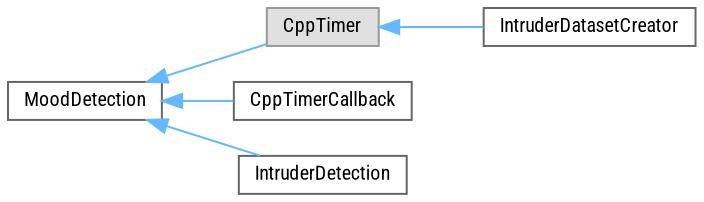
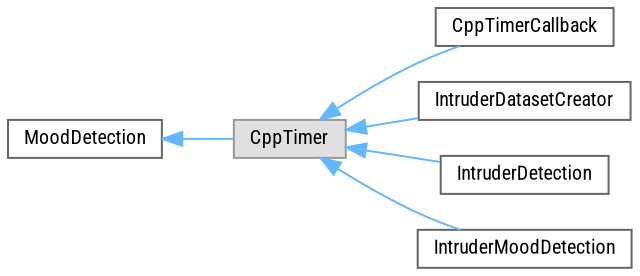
edge "CppTimerCallback" -> "MoodDetection": now "CppTimerCallback" -> "CppTimer"
edge "IntruderDetection" -> "MoodDetection": now "IntruderDetection" -> "CppTimer"
node "IntruderMoodDetection": added
